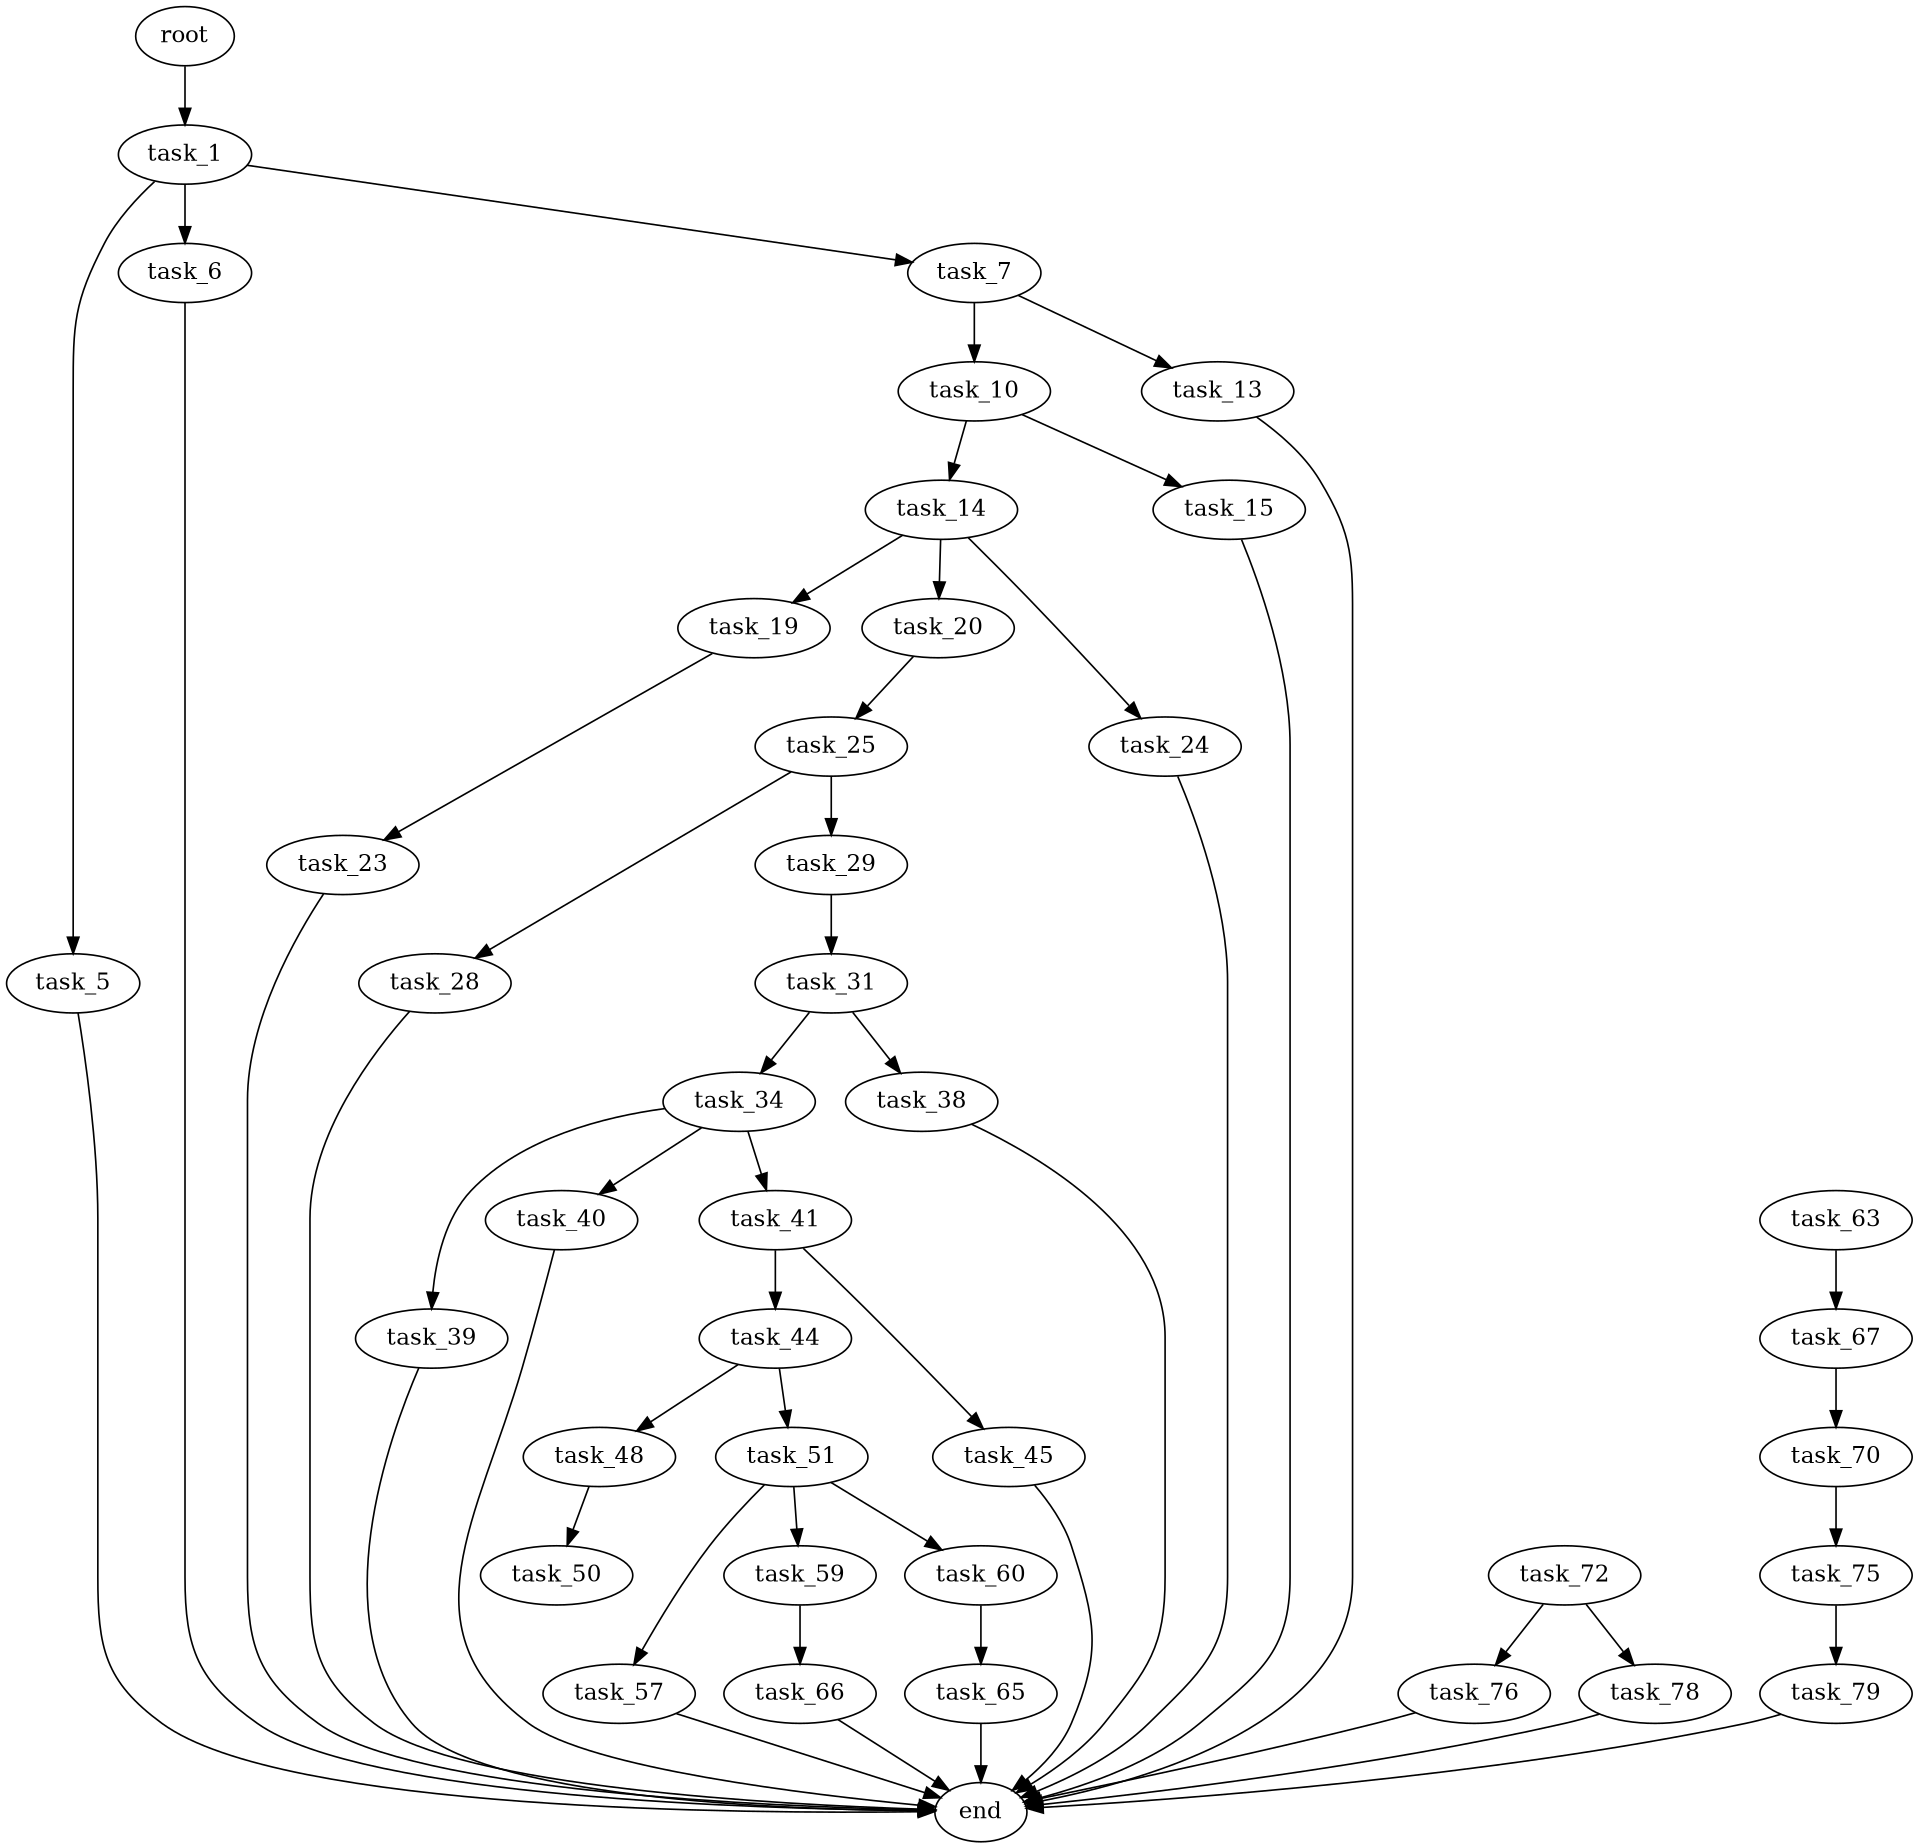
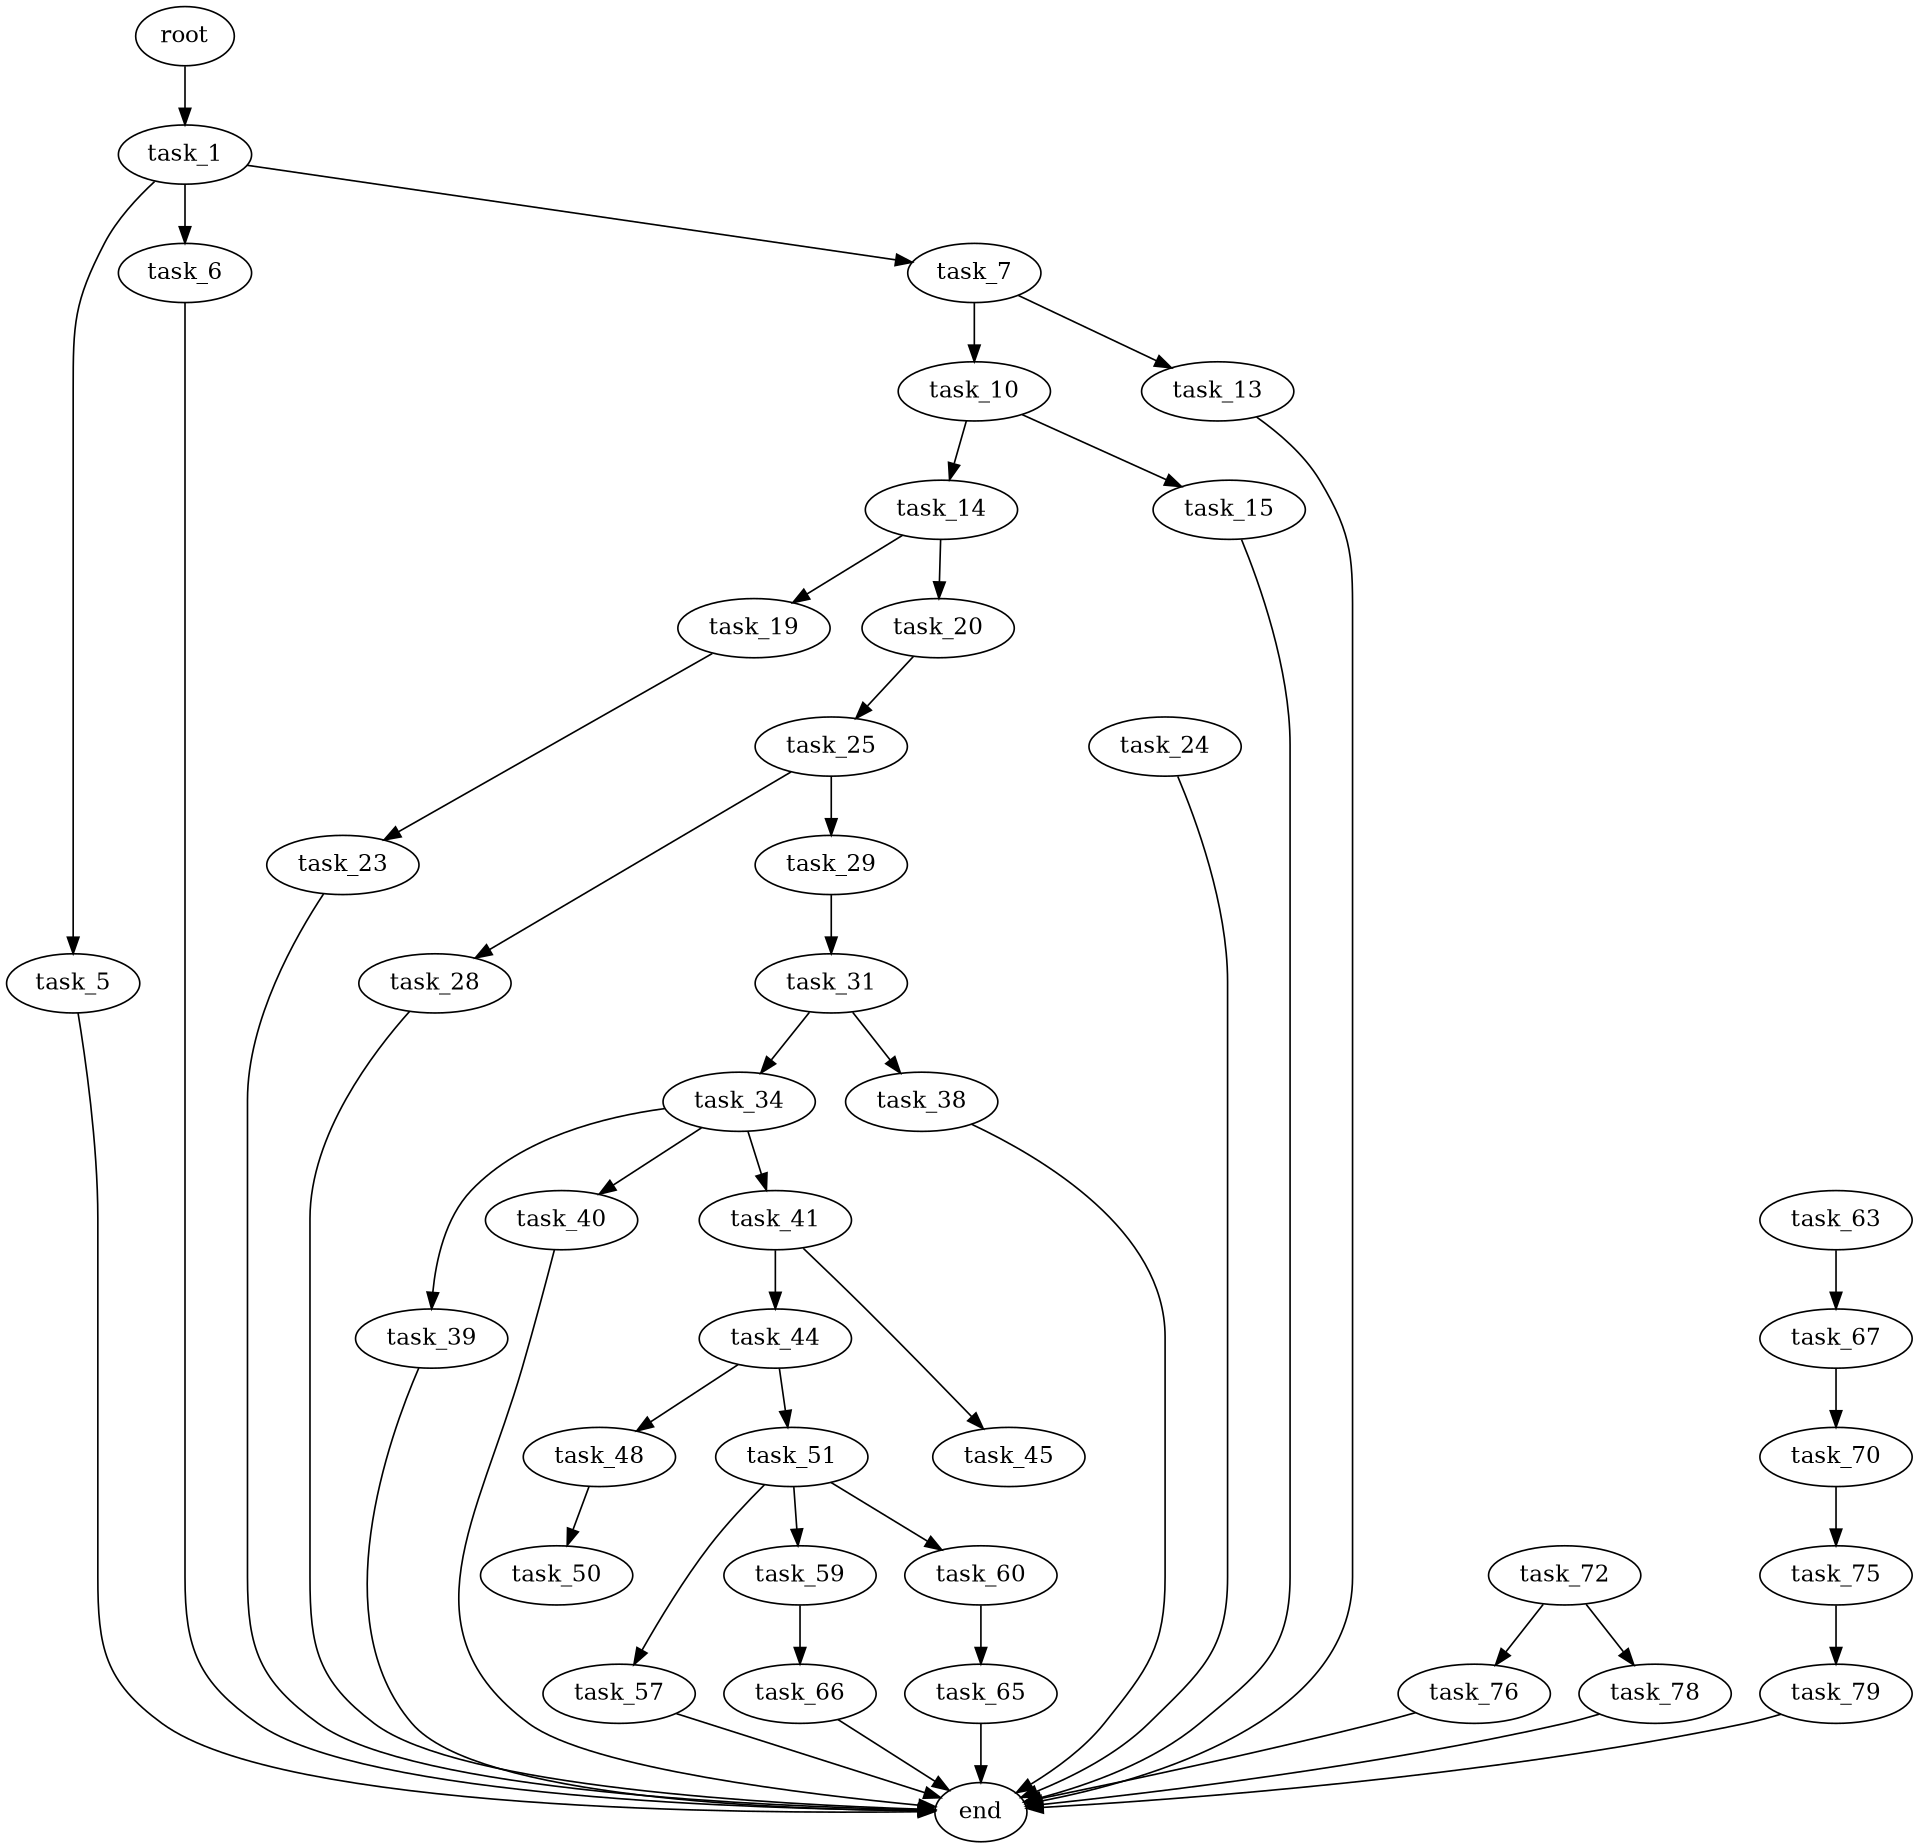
edge "task_14" -> "task_24": removed
edge "task_45" -> "end": removed
